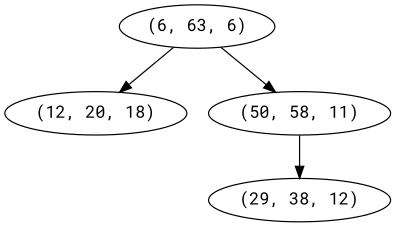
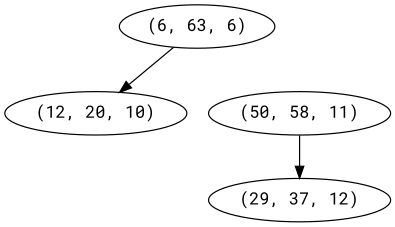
edge "(6, 63, 6)" -> "(50, 58, 11)": removed
node "(12, 20, 18)": label "(12, 20, 18)" -> "(12, 20, 10)"
node "(29, 38, 12)": label "(29, 38, 12)" -> "(29, 37, 12)"
